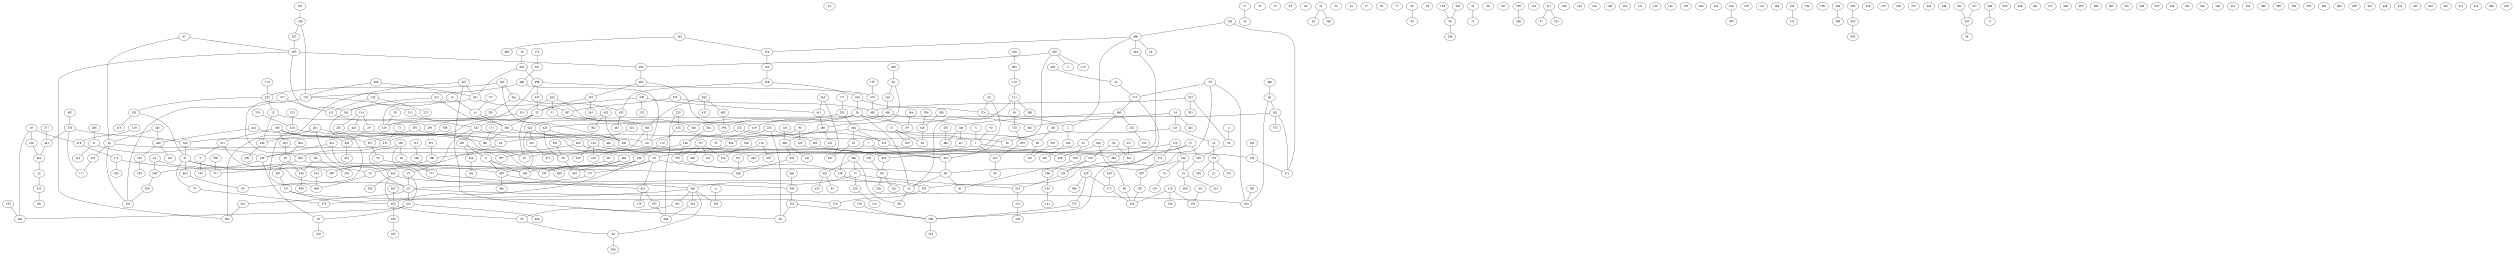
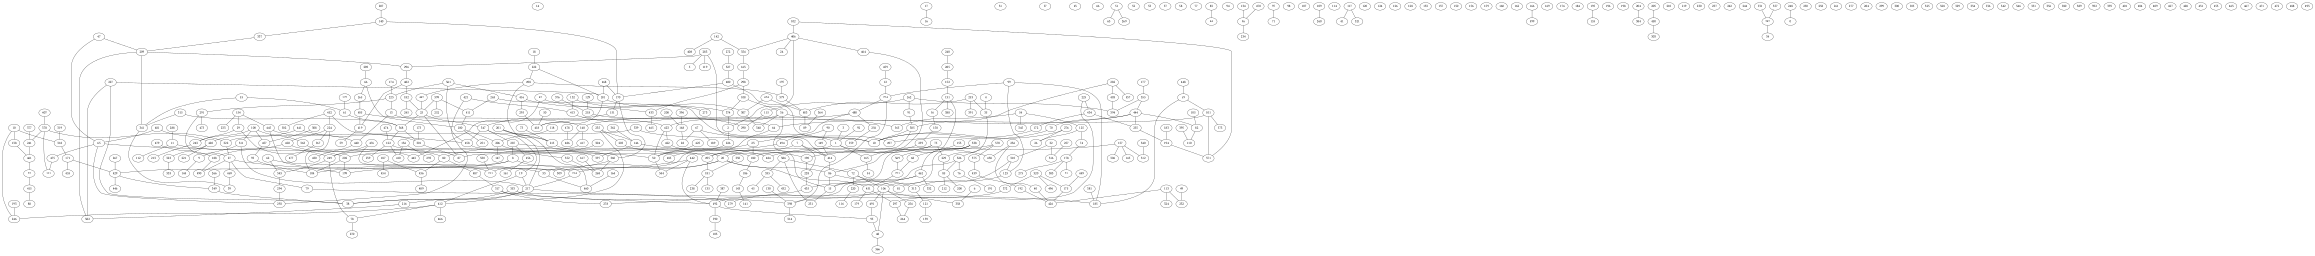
edge "172" -- "442": now "172" -- "60"
edge "225" -- "264": now "225" -- "297"
edge "349" -- "353": now "349" -- "38"
